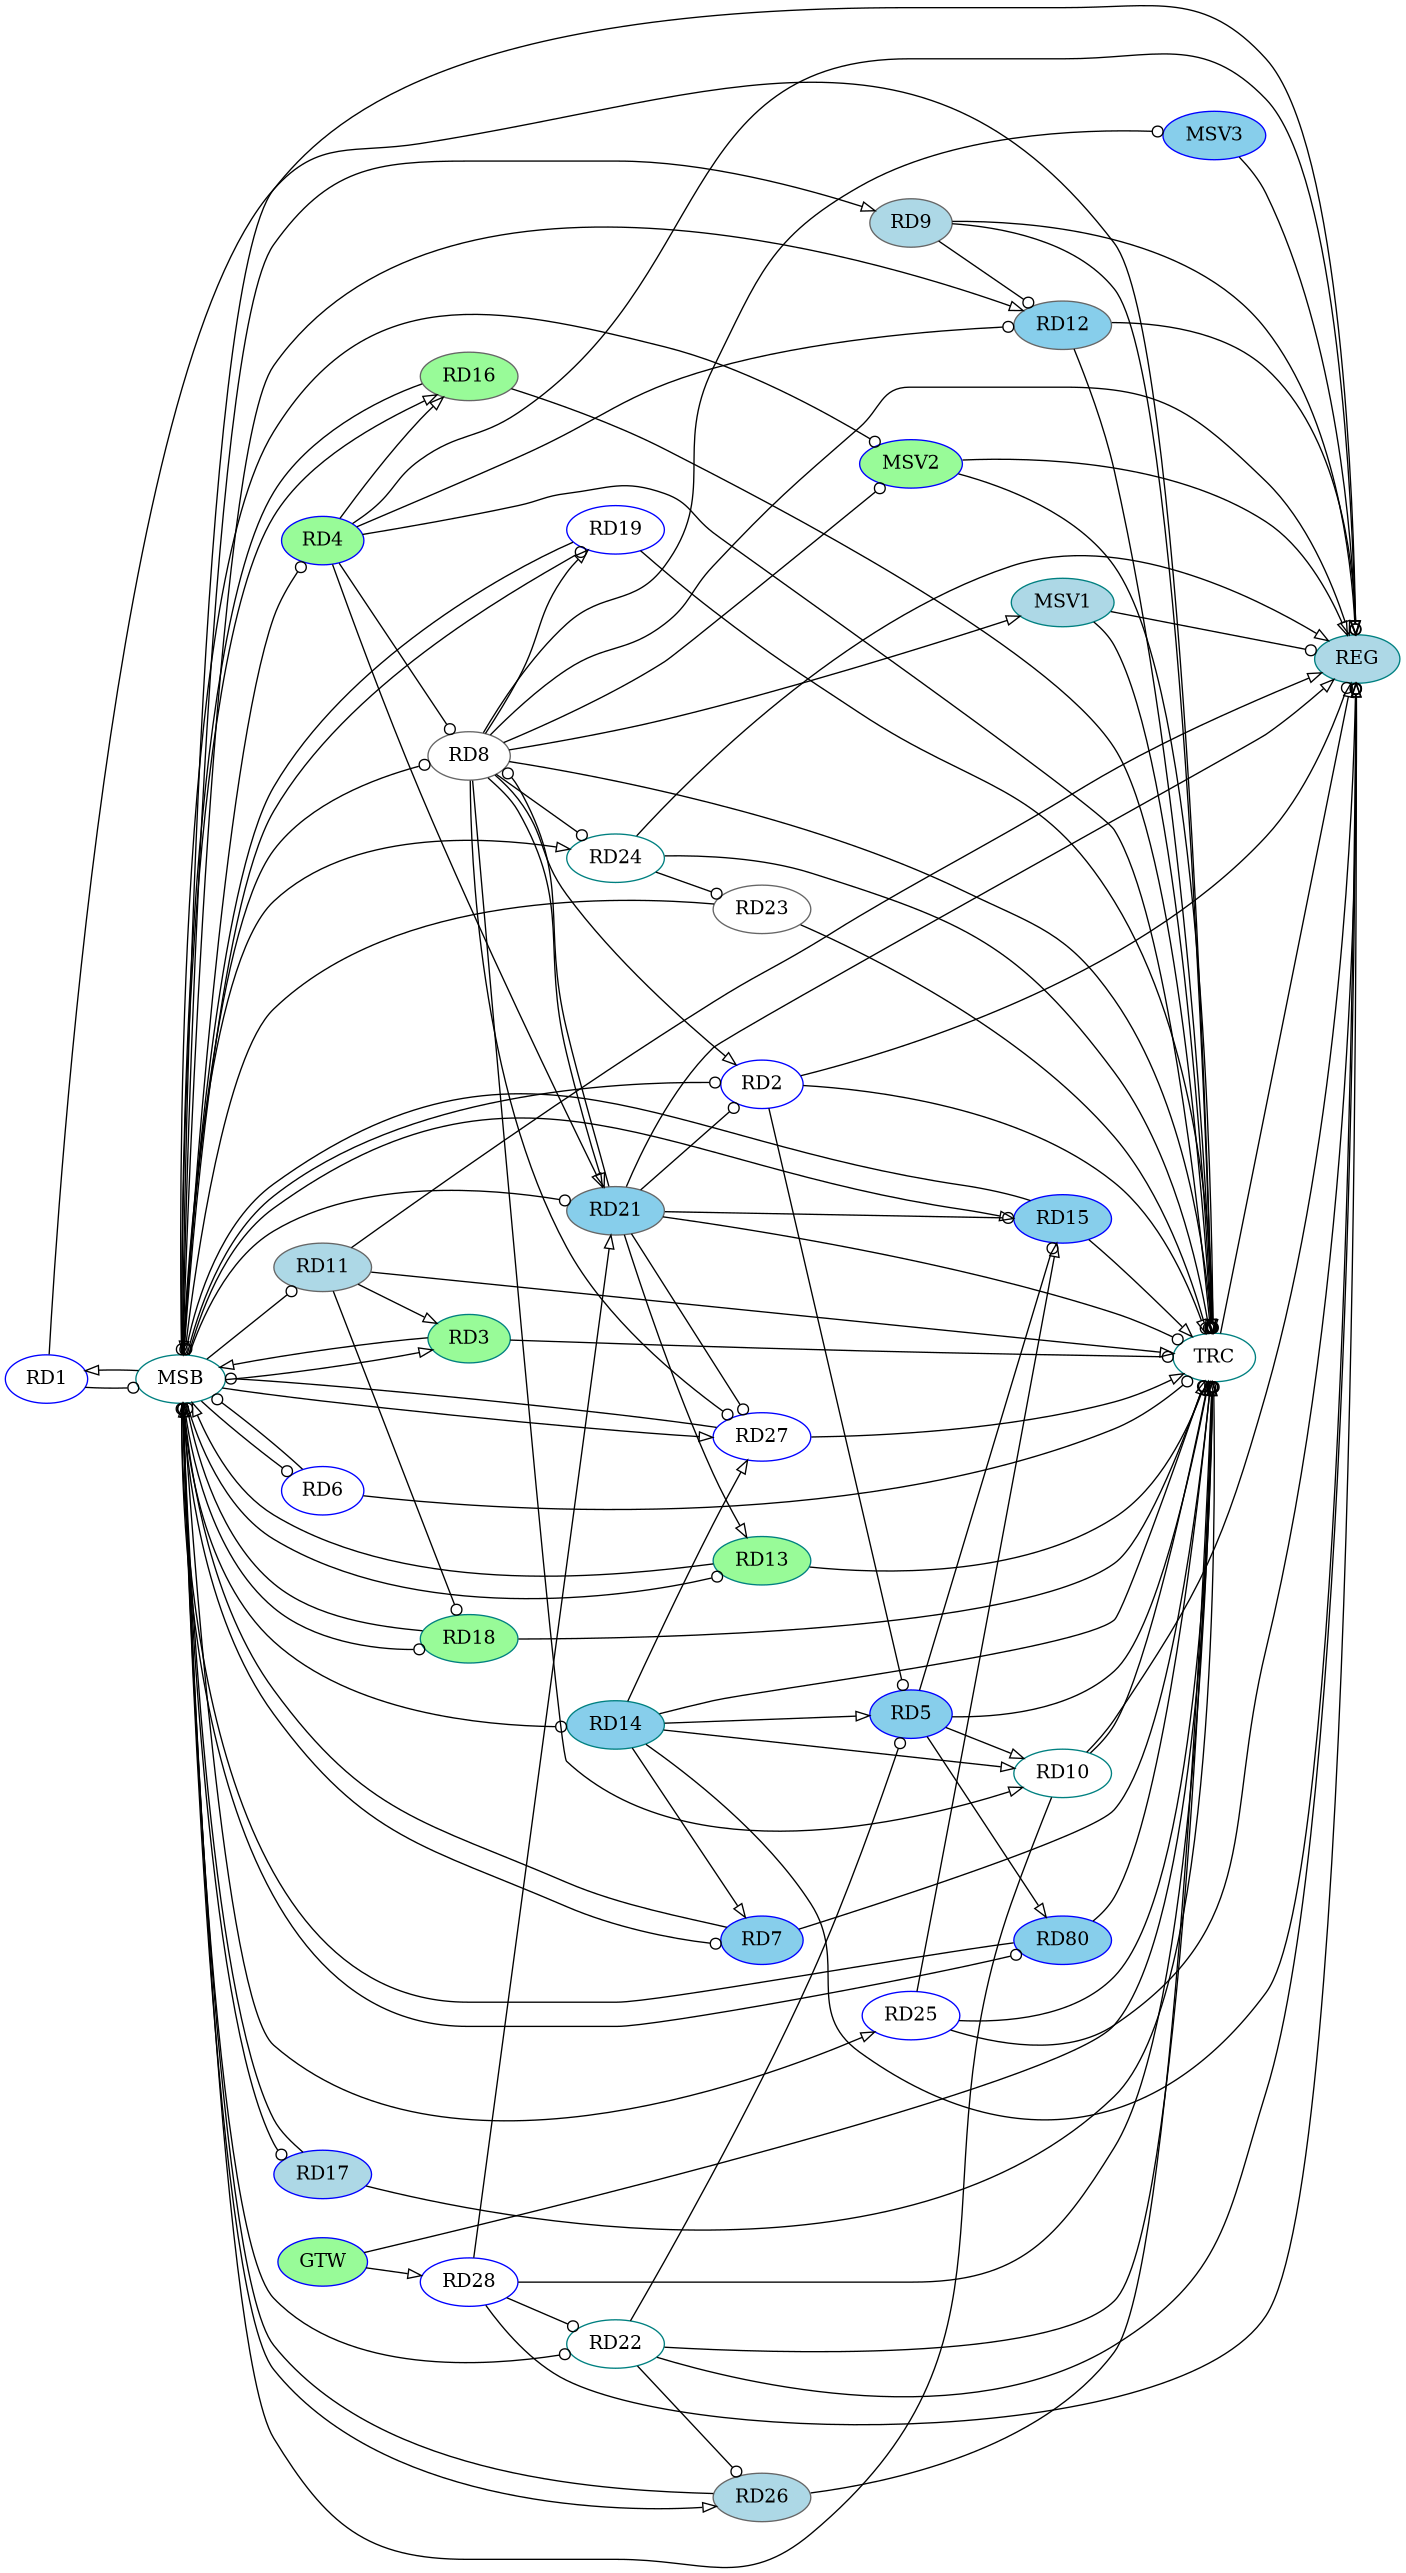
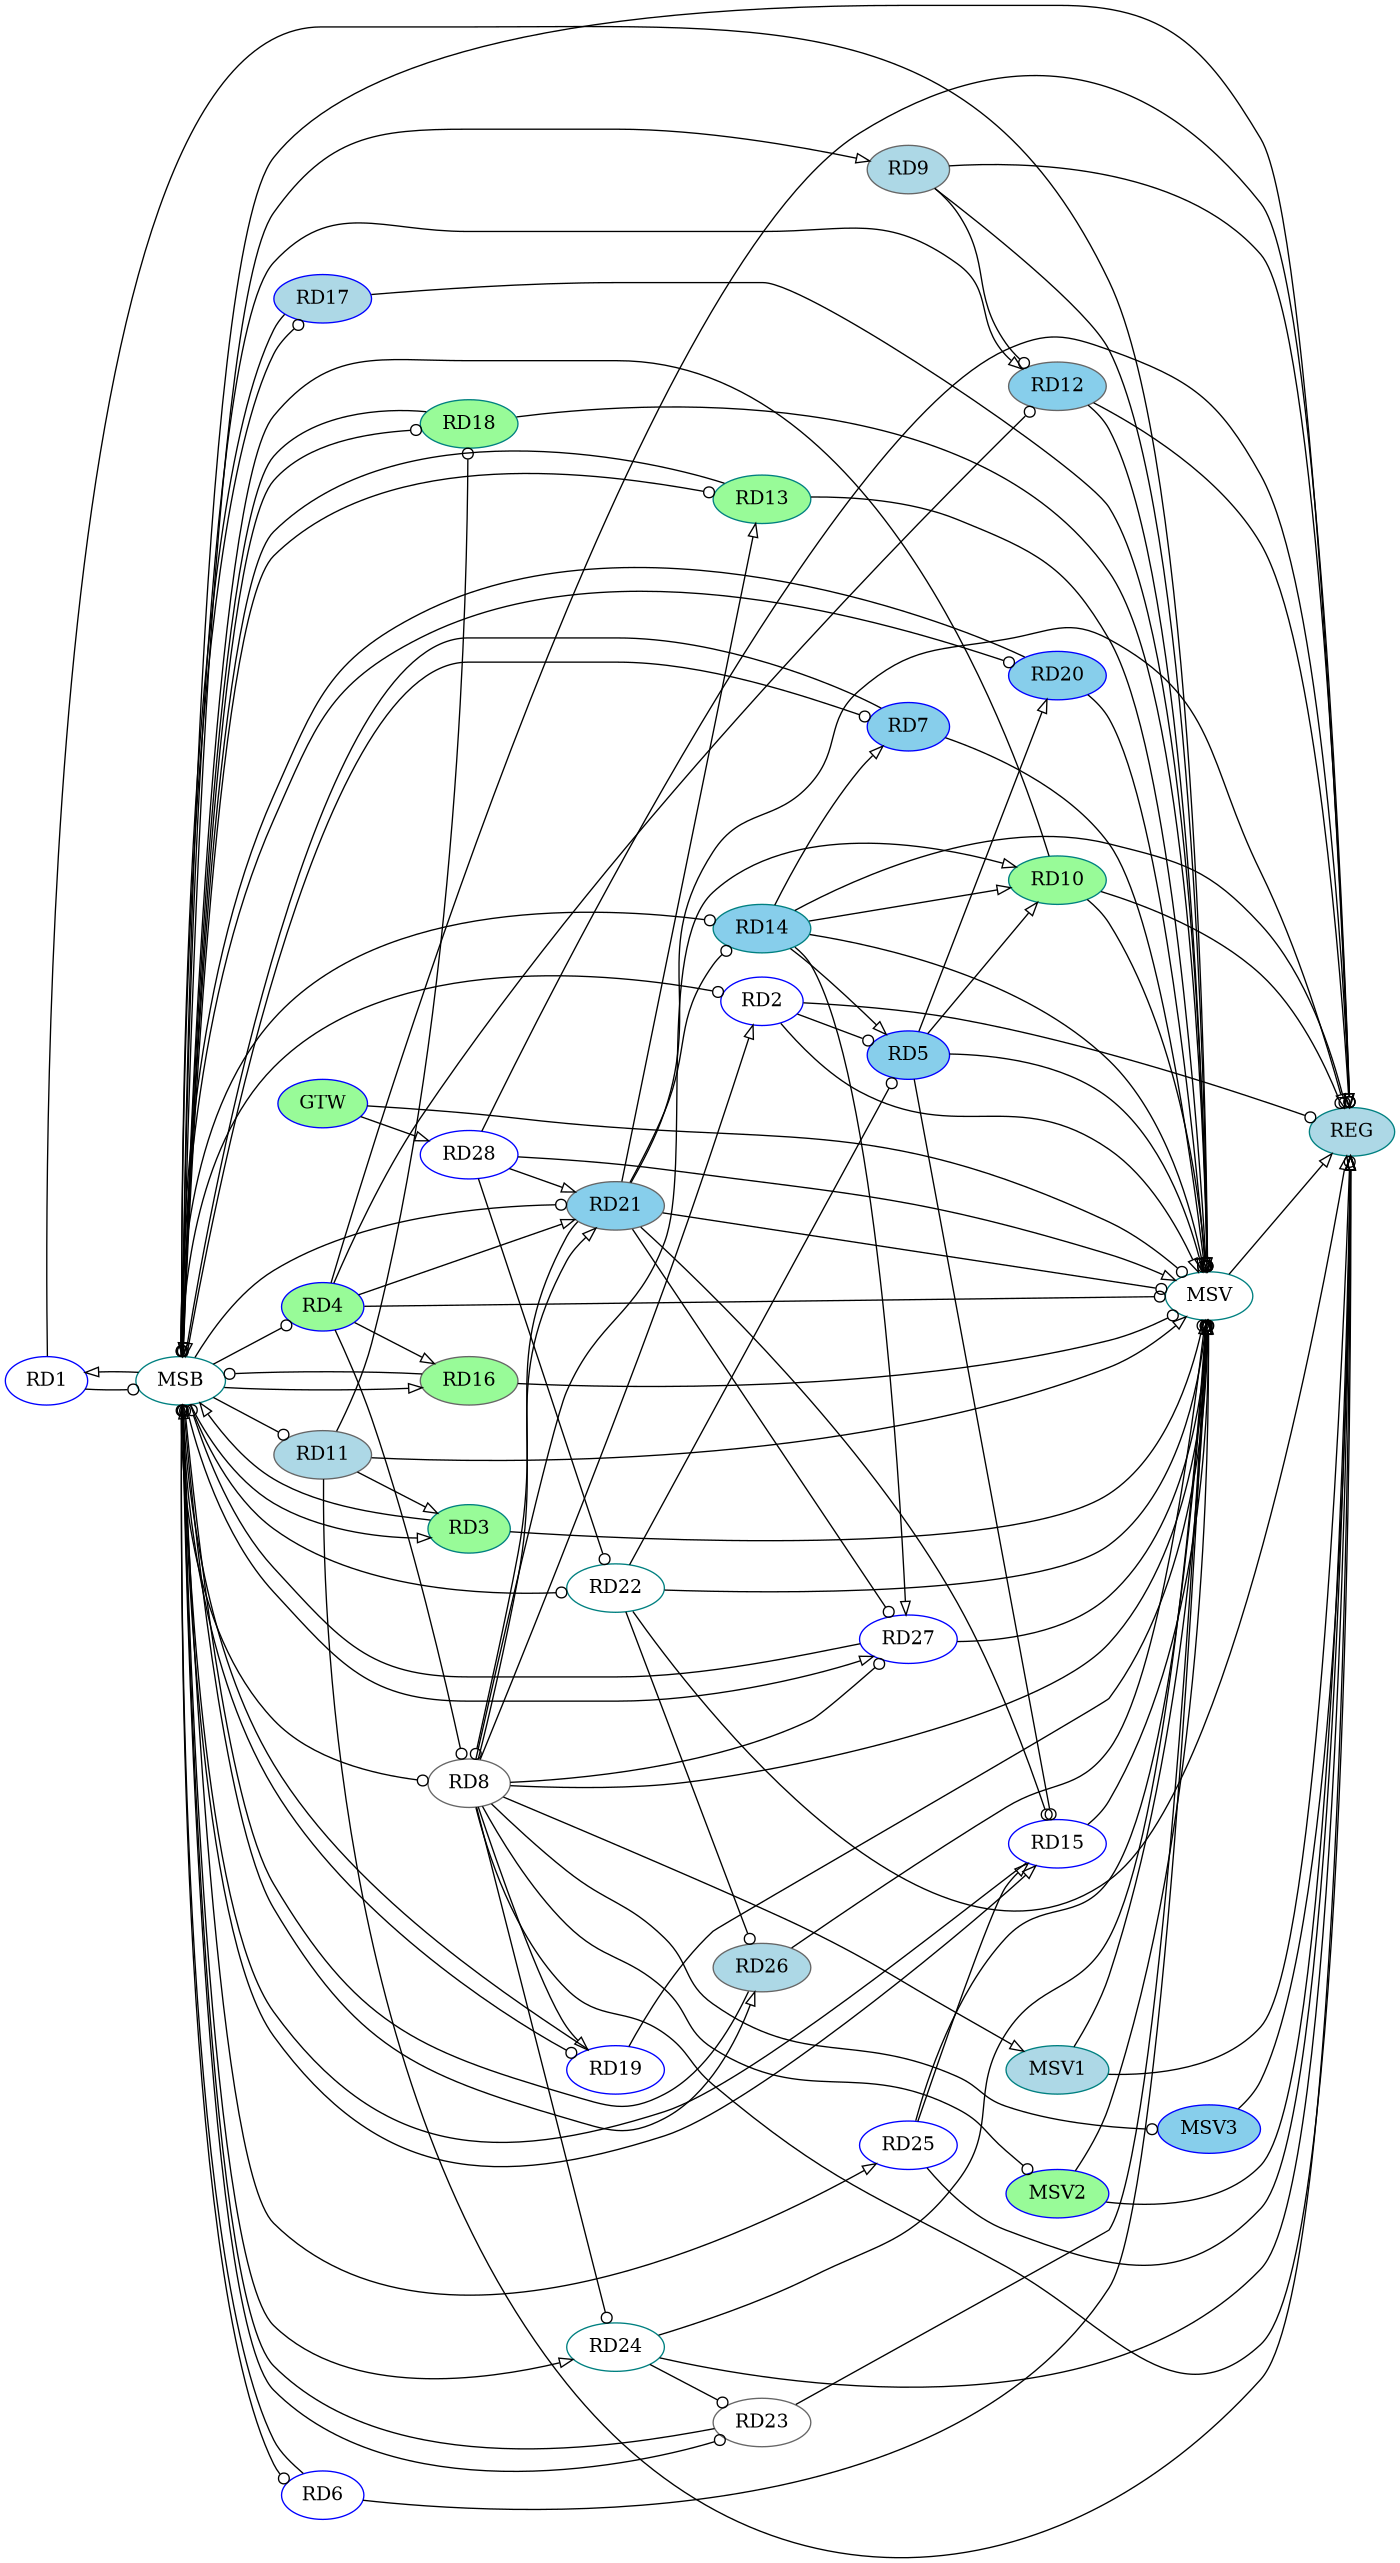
edge "MSB" -> "MSV2": now "MSB" -> "RD23"
edge "RD21" -> "RD2": now "RD21" -> "RD14"
node "RD15": fillcolor skyblue -> white
node "TRC": label "TRC" -> "MSV"
node "RD10": fillcolor white -> palegreen
node "RD80": label "RD80" -> "RD20"
